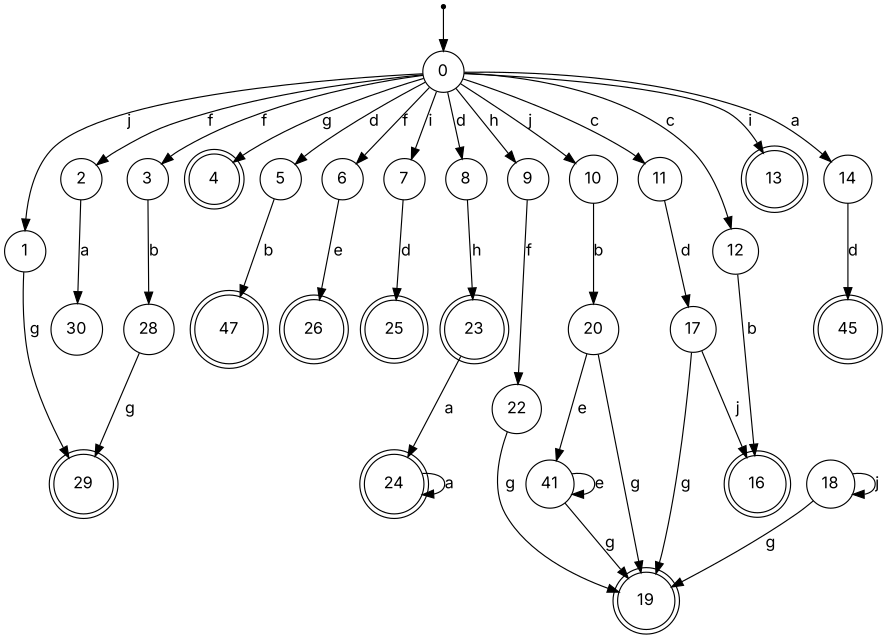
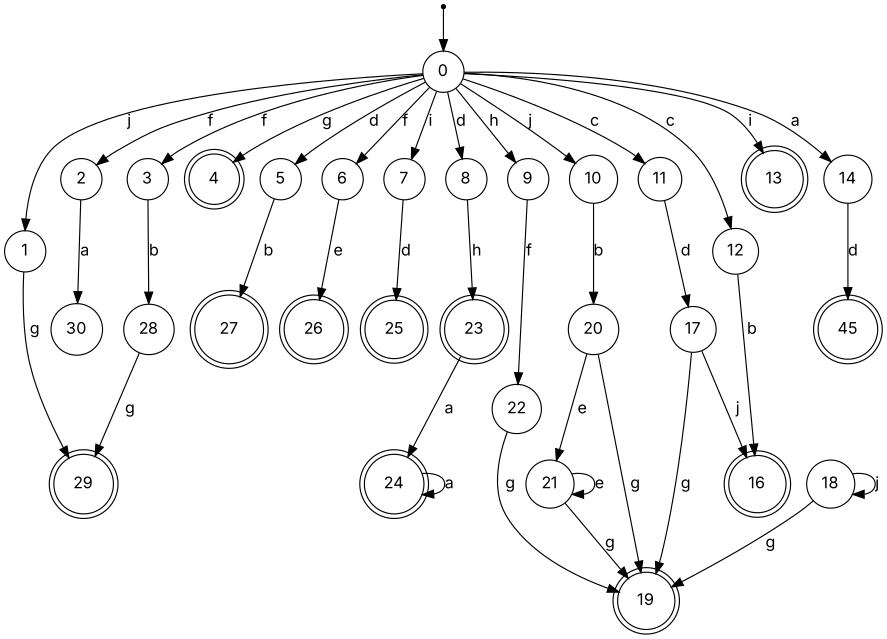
node "47": label "47" -> "27"
node "41": label "41" -> "21"
